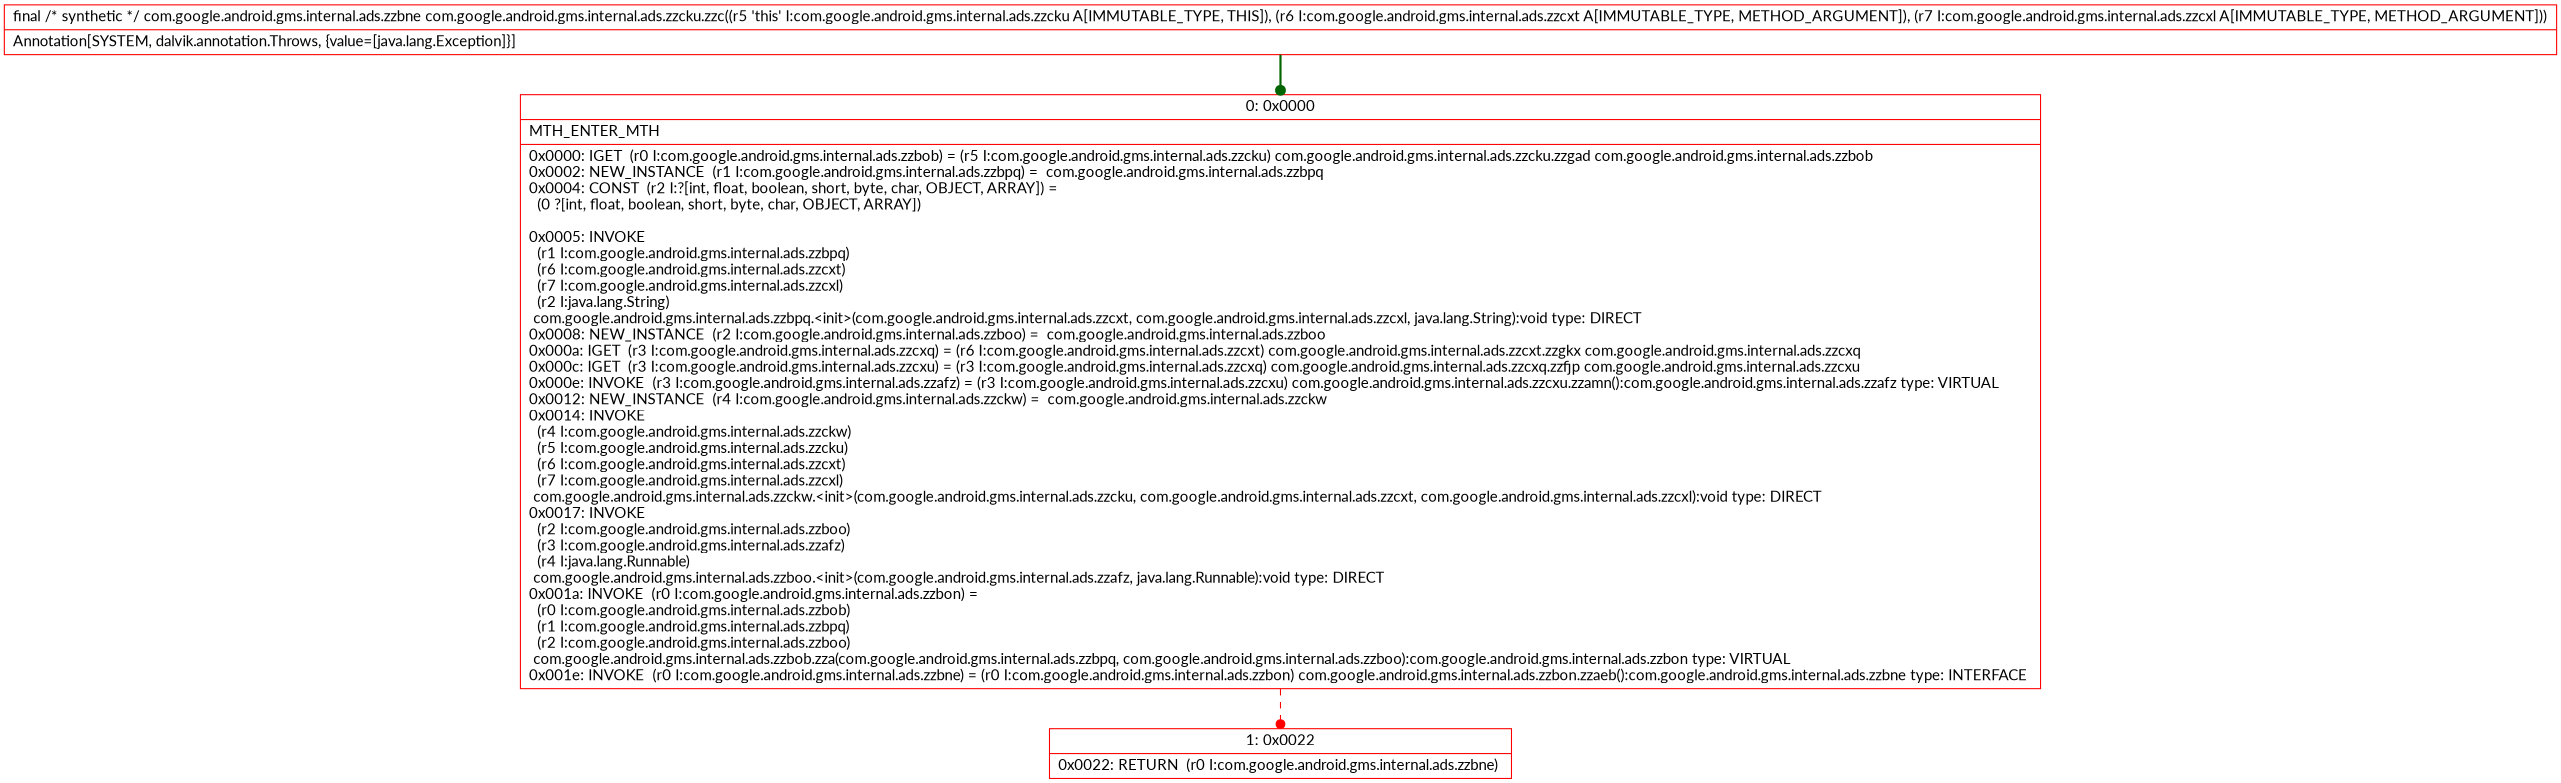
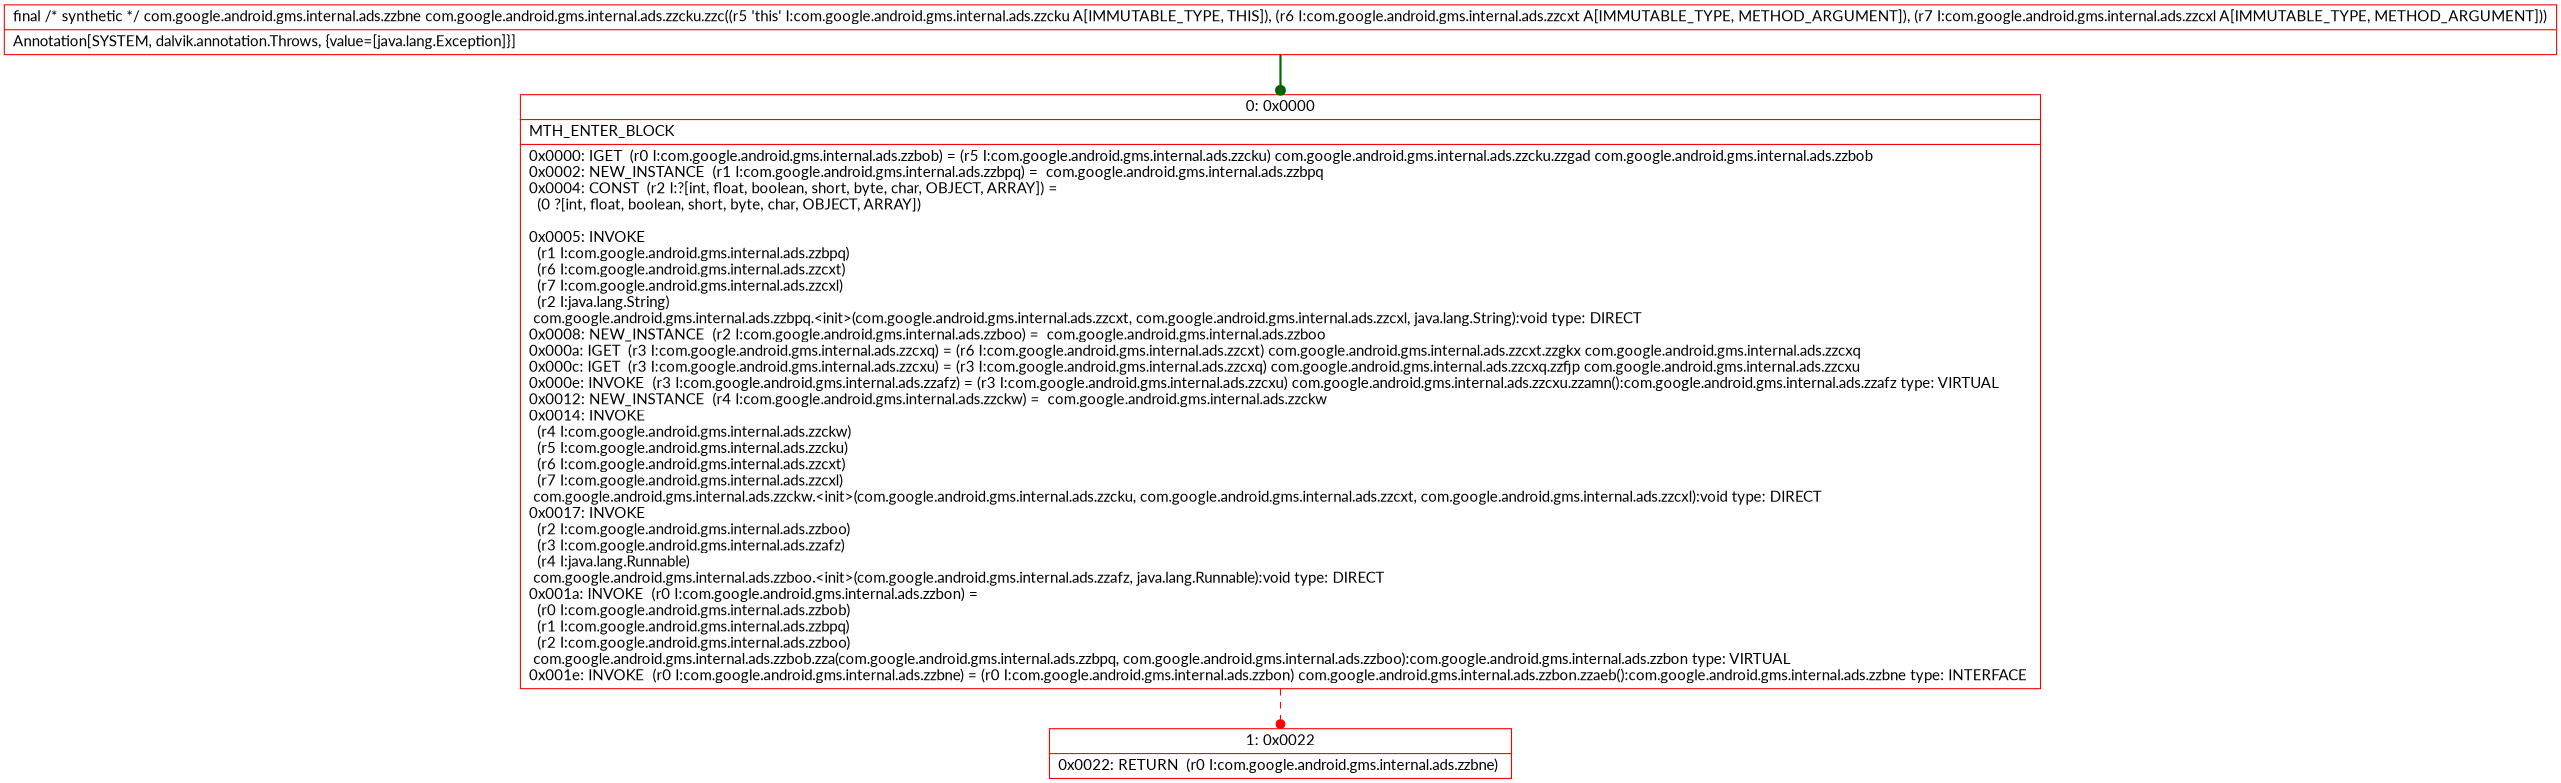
node "0: 0x0000": text "MTH_ENTER_MTH" -> "MTH_ENTER_BLOCK"
